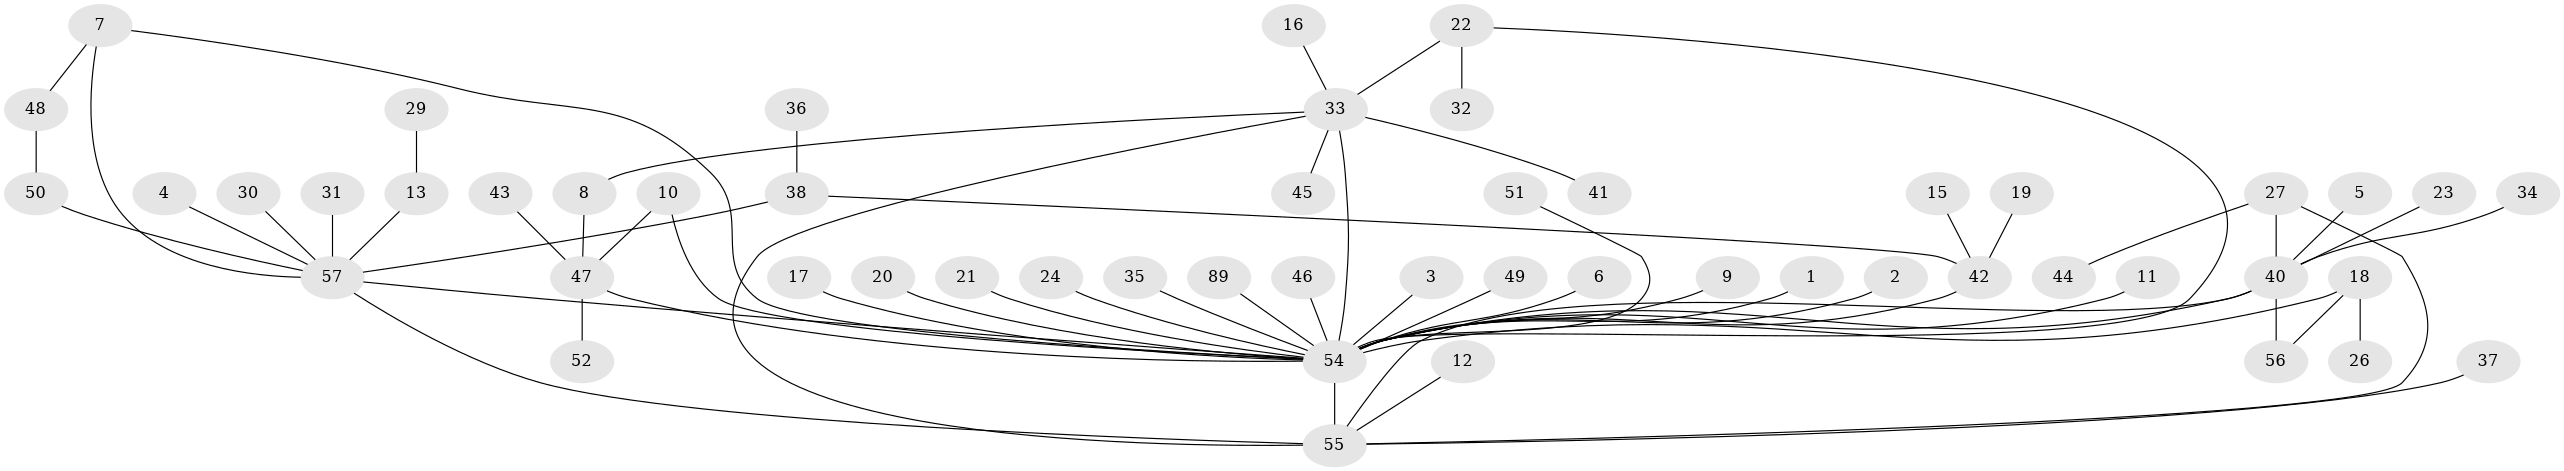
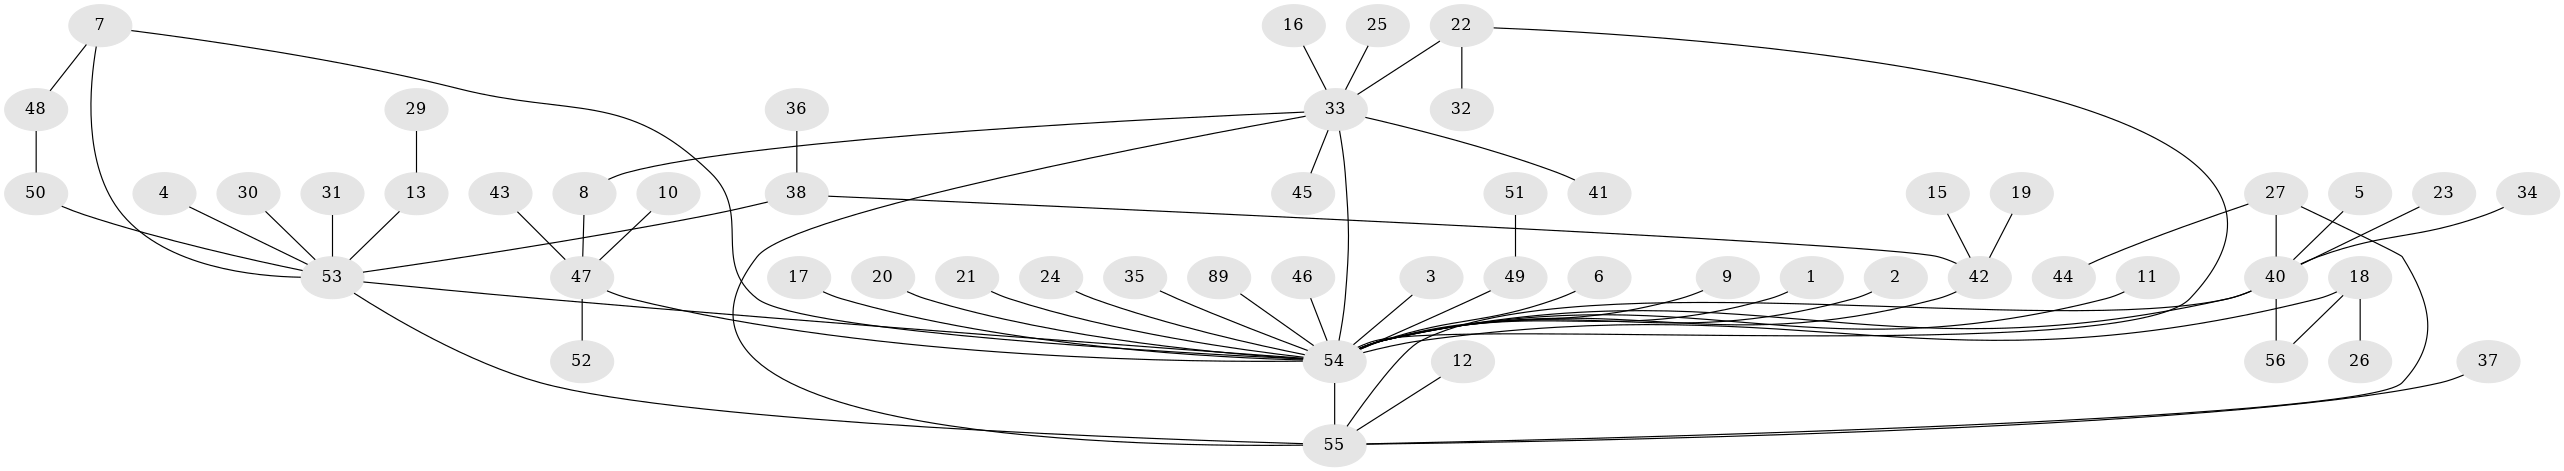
node "25": added
node "57": label "57" -> "53"
edge "51" -- "54": now "51" -- "49"
edge "10" -- "54": removed
